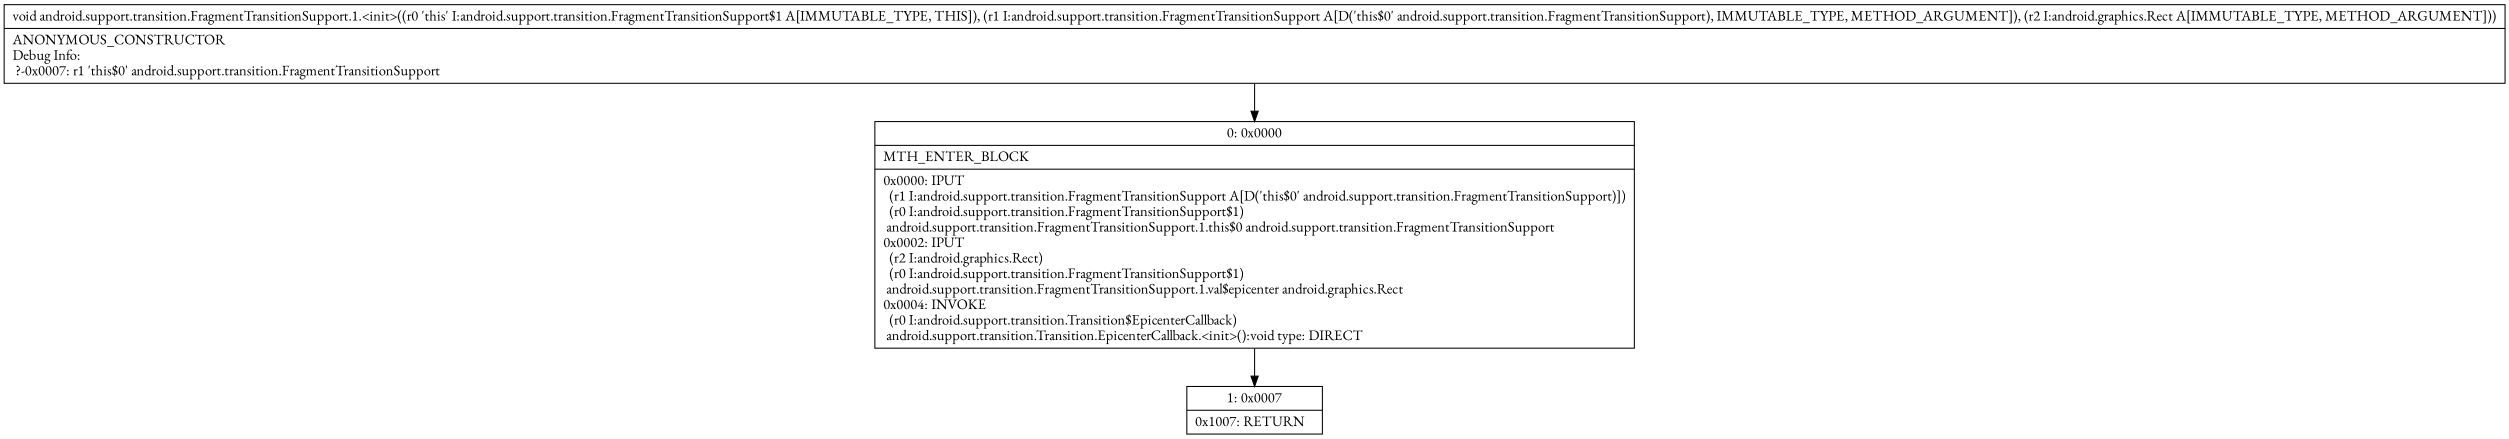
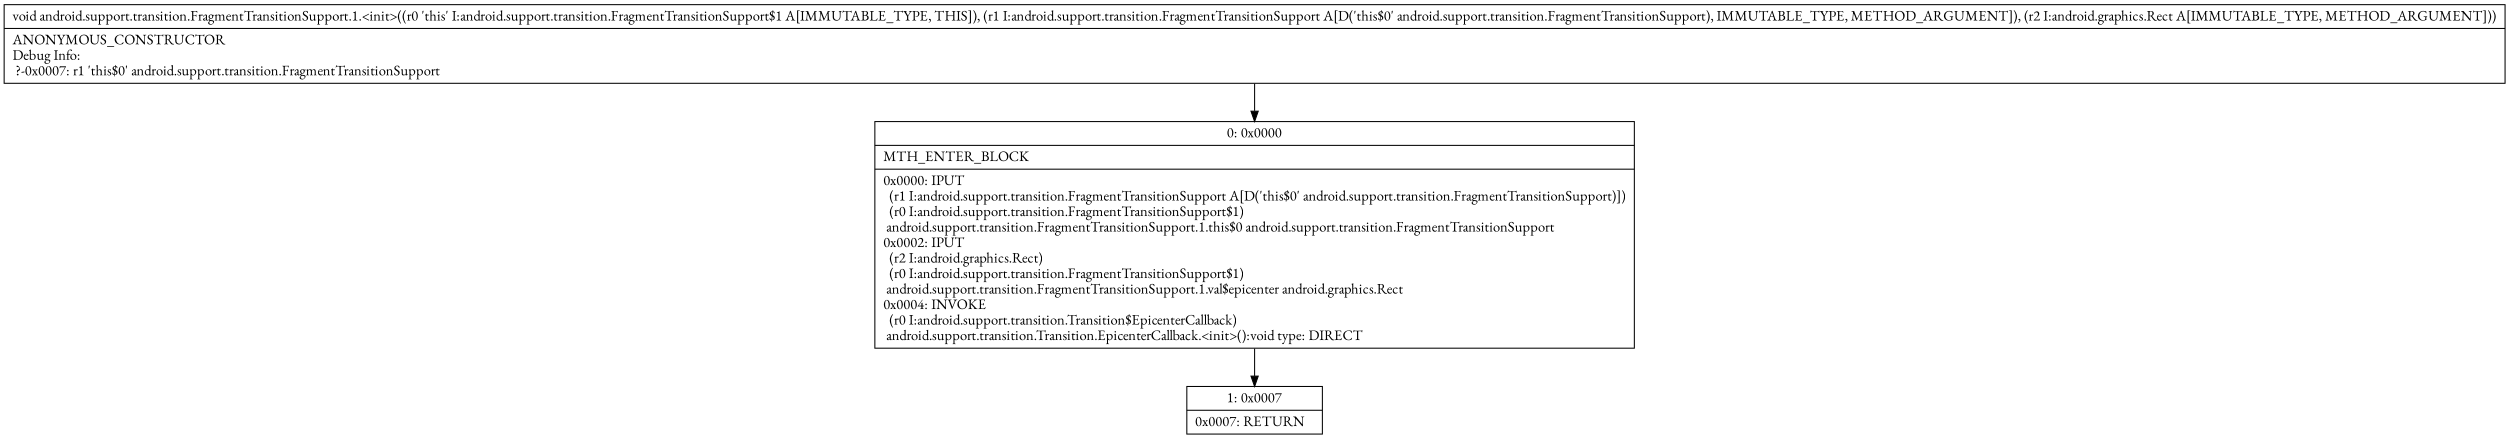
node "1: 0x0007": text "0x1007: RETURN" -> "0x0007: RETURN"
